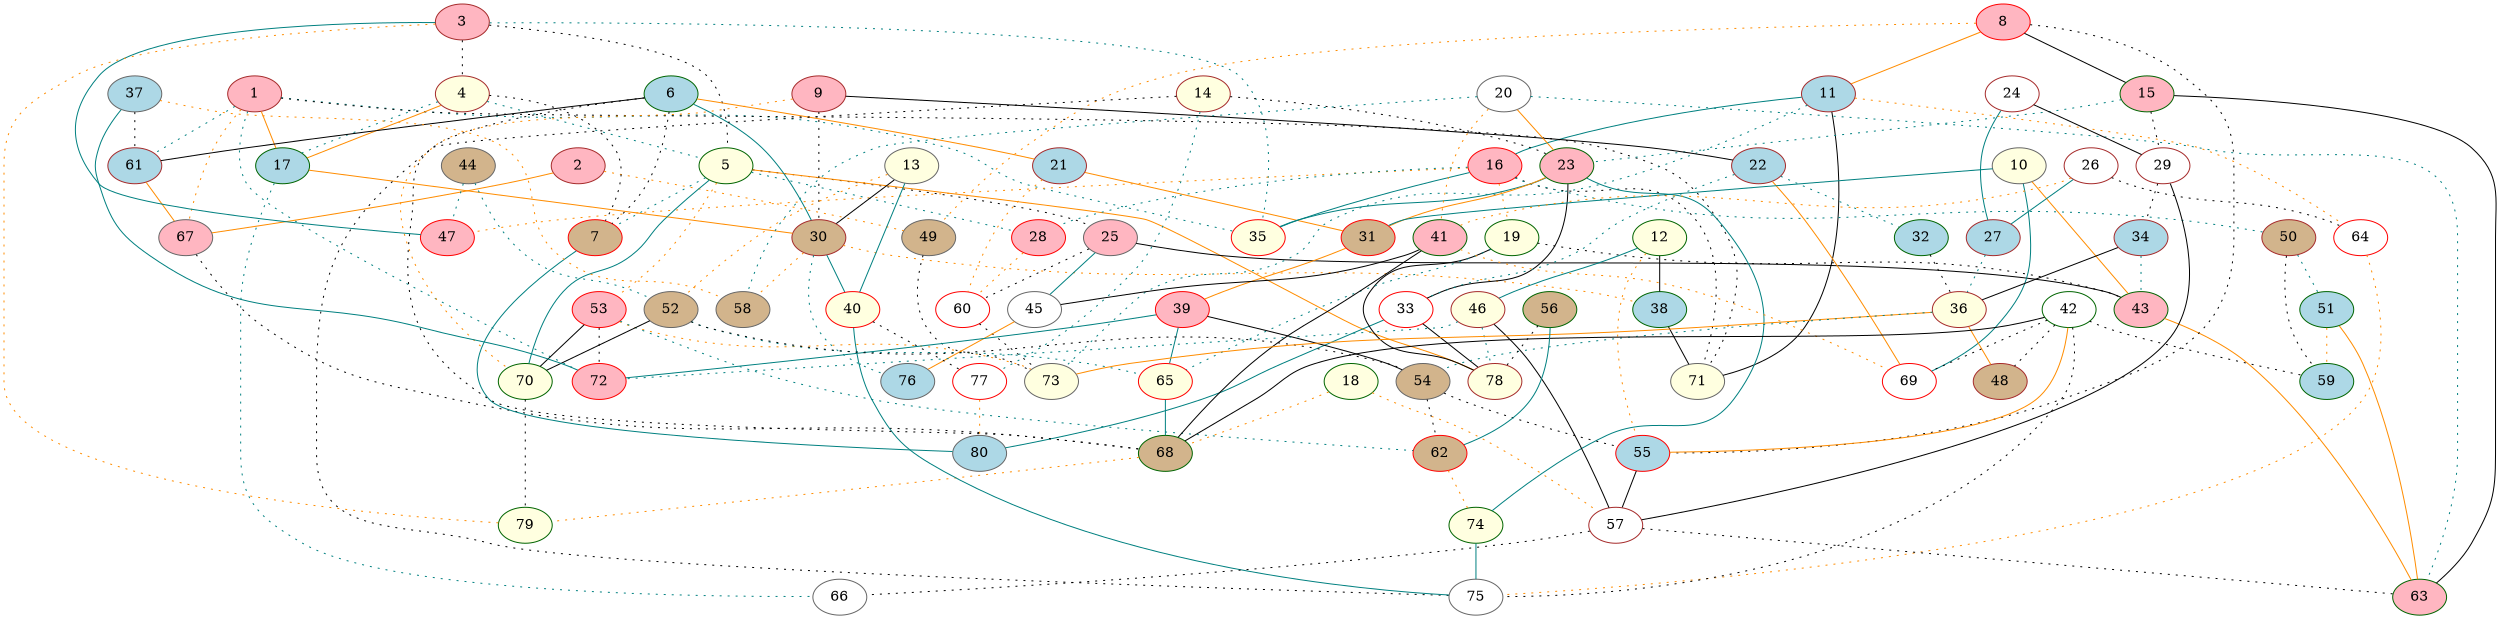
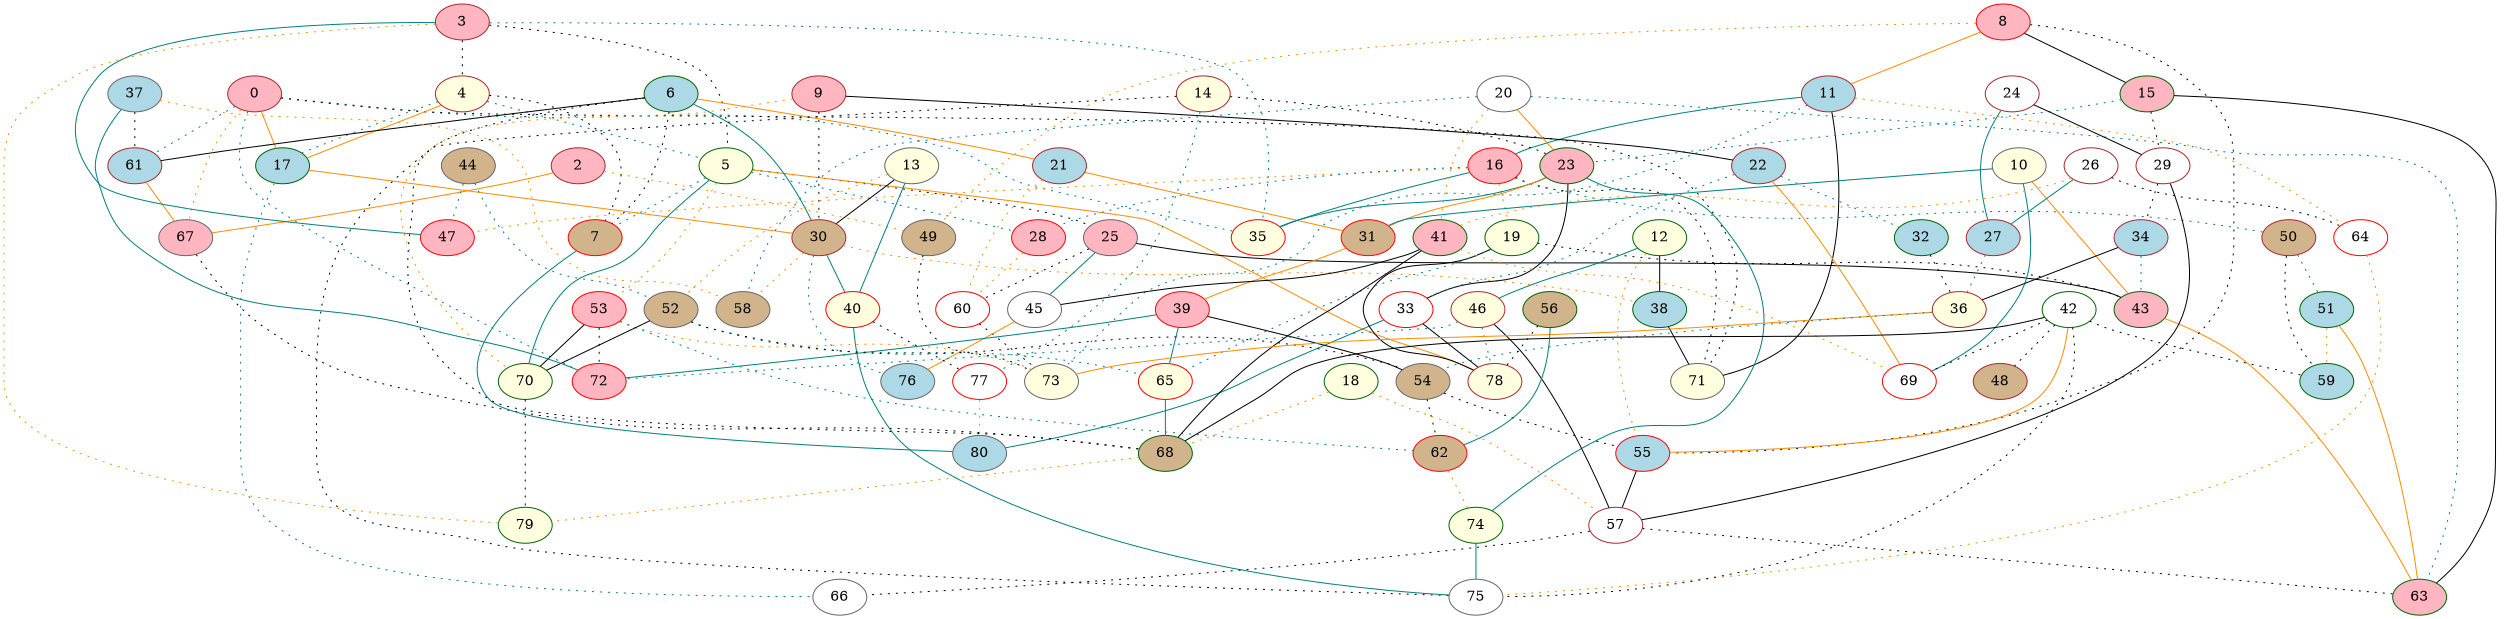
node "1": label "1" -> "0"
edge "36" -- "48": removed
